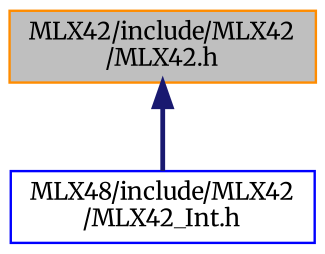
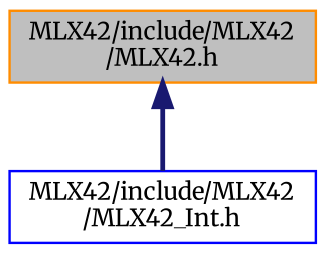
node "MLX48/include/MLX42 /MLX42_Int.h": label "MLX48/include/MLX42 /MLX42_Int.h" -> "MLX42/include/MLX42 /MLX42_Int.h"
